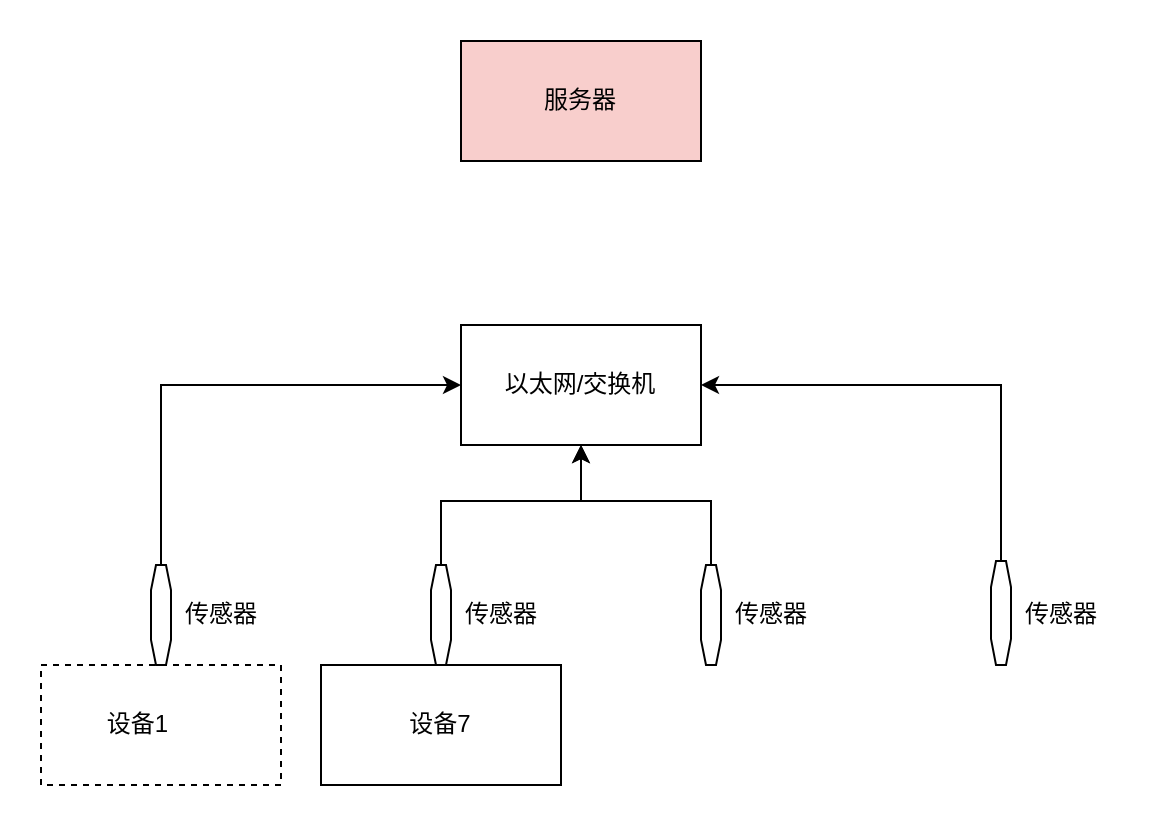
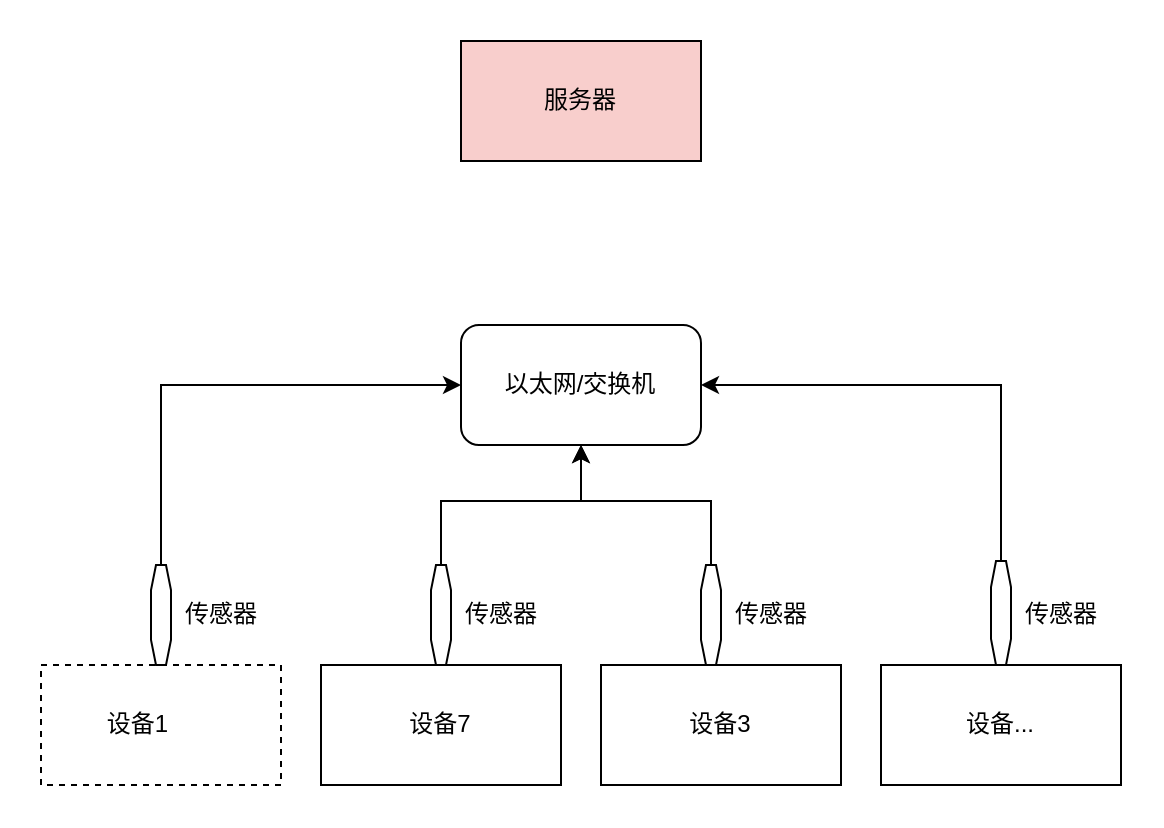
node "以太网/交换机": shape rectangle -> rounded rectangle
node "设备3": added
node "设备...": added
